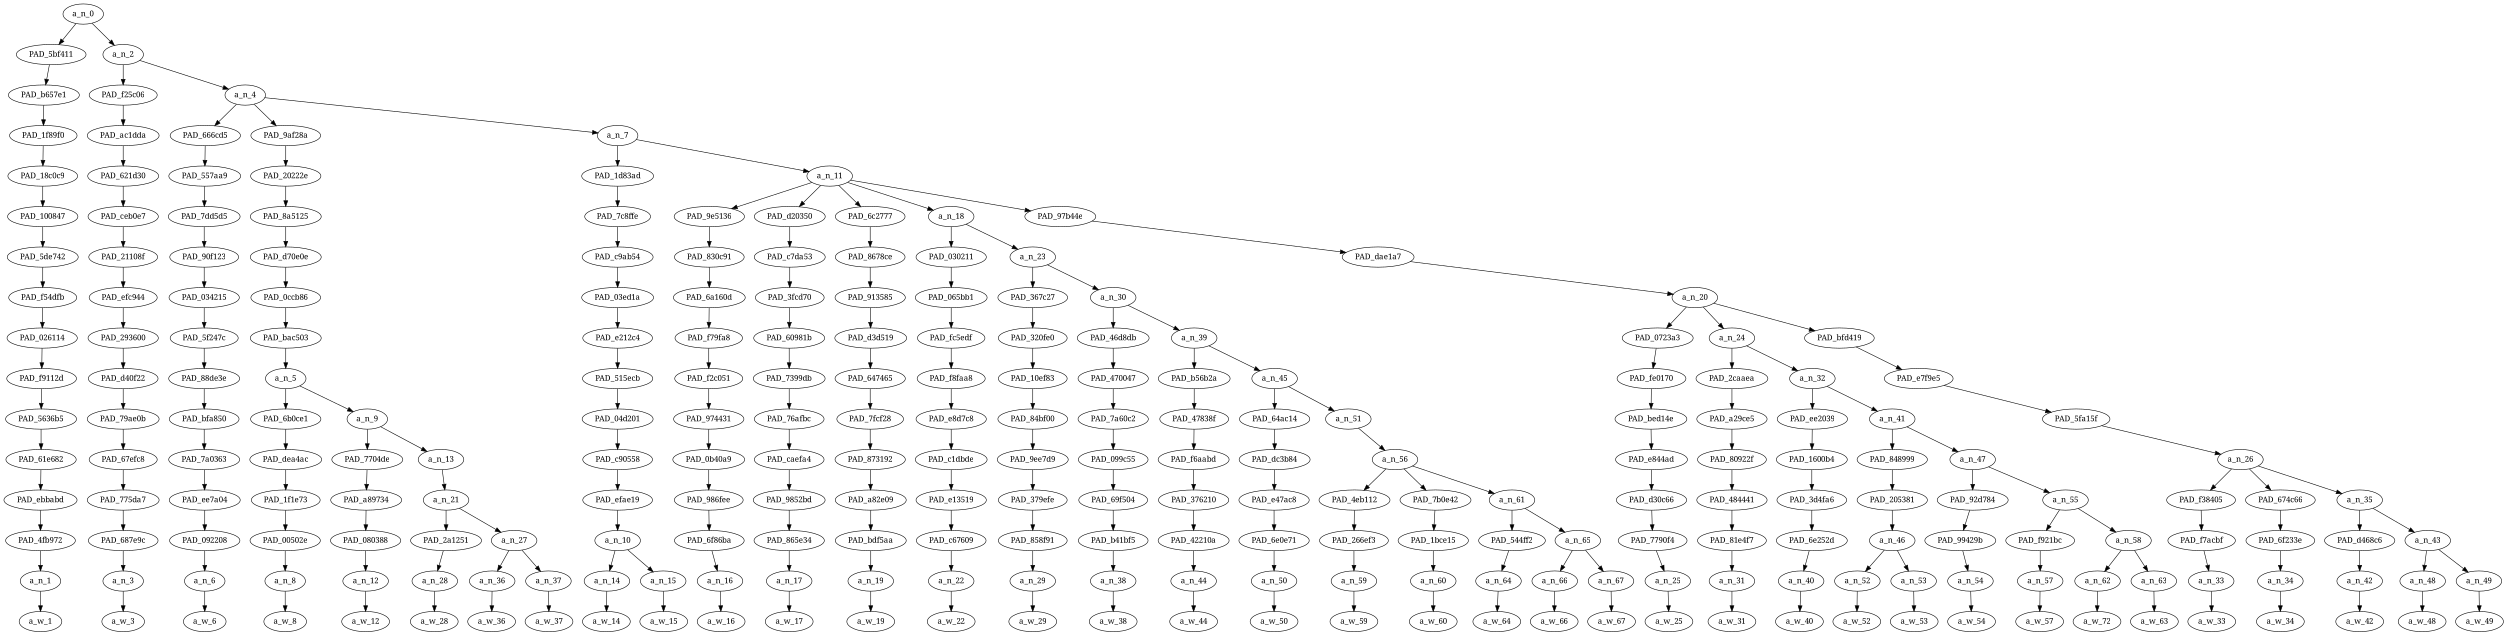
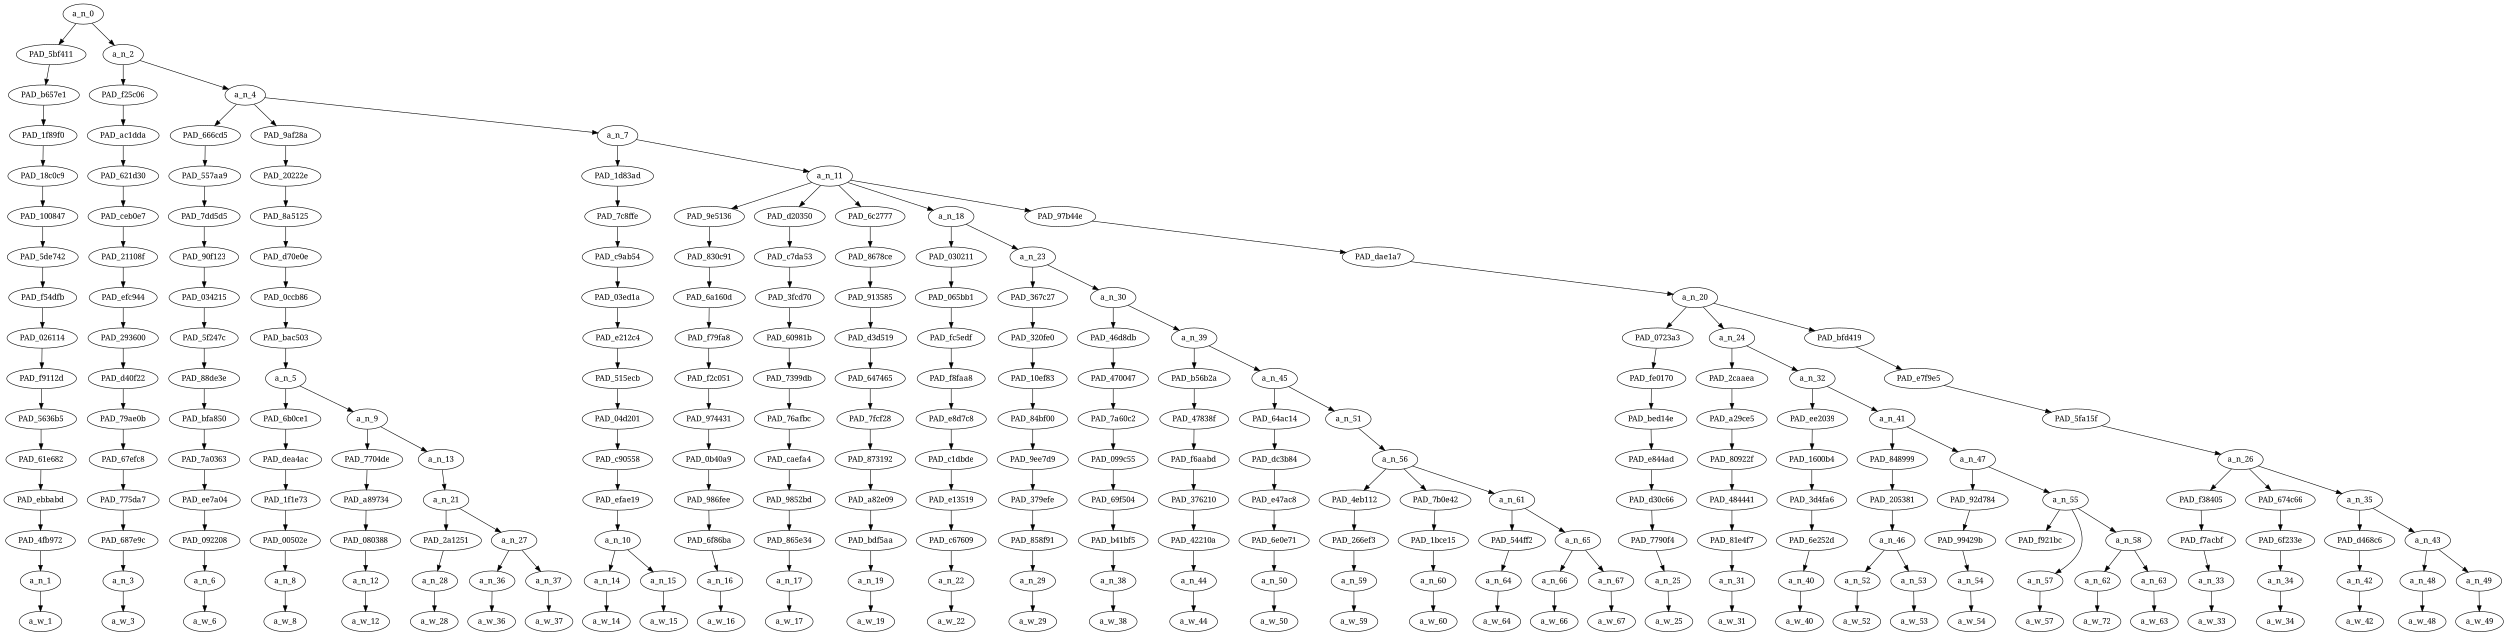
edge "PAD_f921bc" -> "a_n_57": now "a_n_55" -> "a_n_57"
